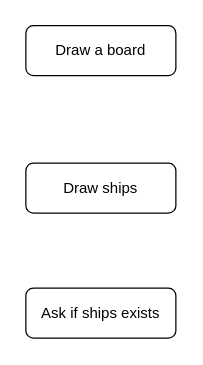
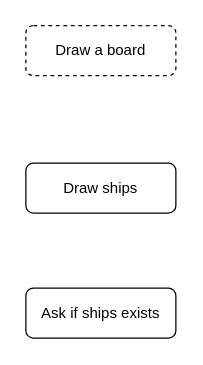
node "Draw a board": style solid -> dashed
